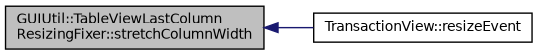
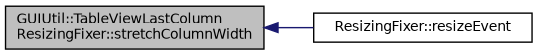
node "TransactionView::resizeEvent": label "TransactionView::resizeEvent" -> "ResizingFixer::resizeEvent"
